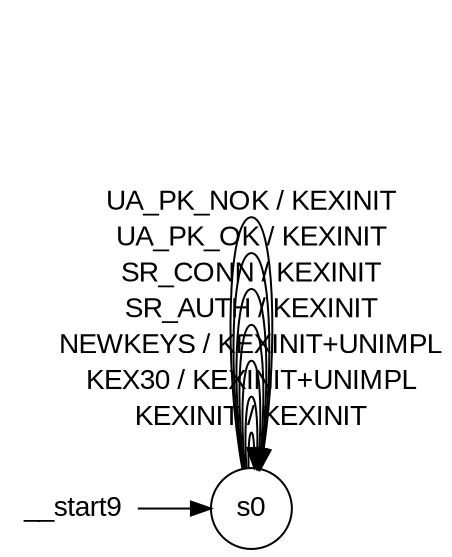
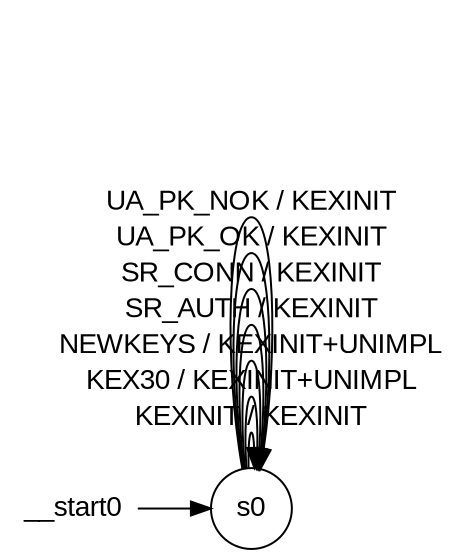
node "__start9": label "__start9" -> "__start0"
